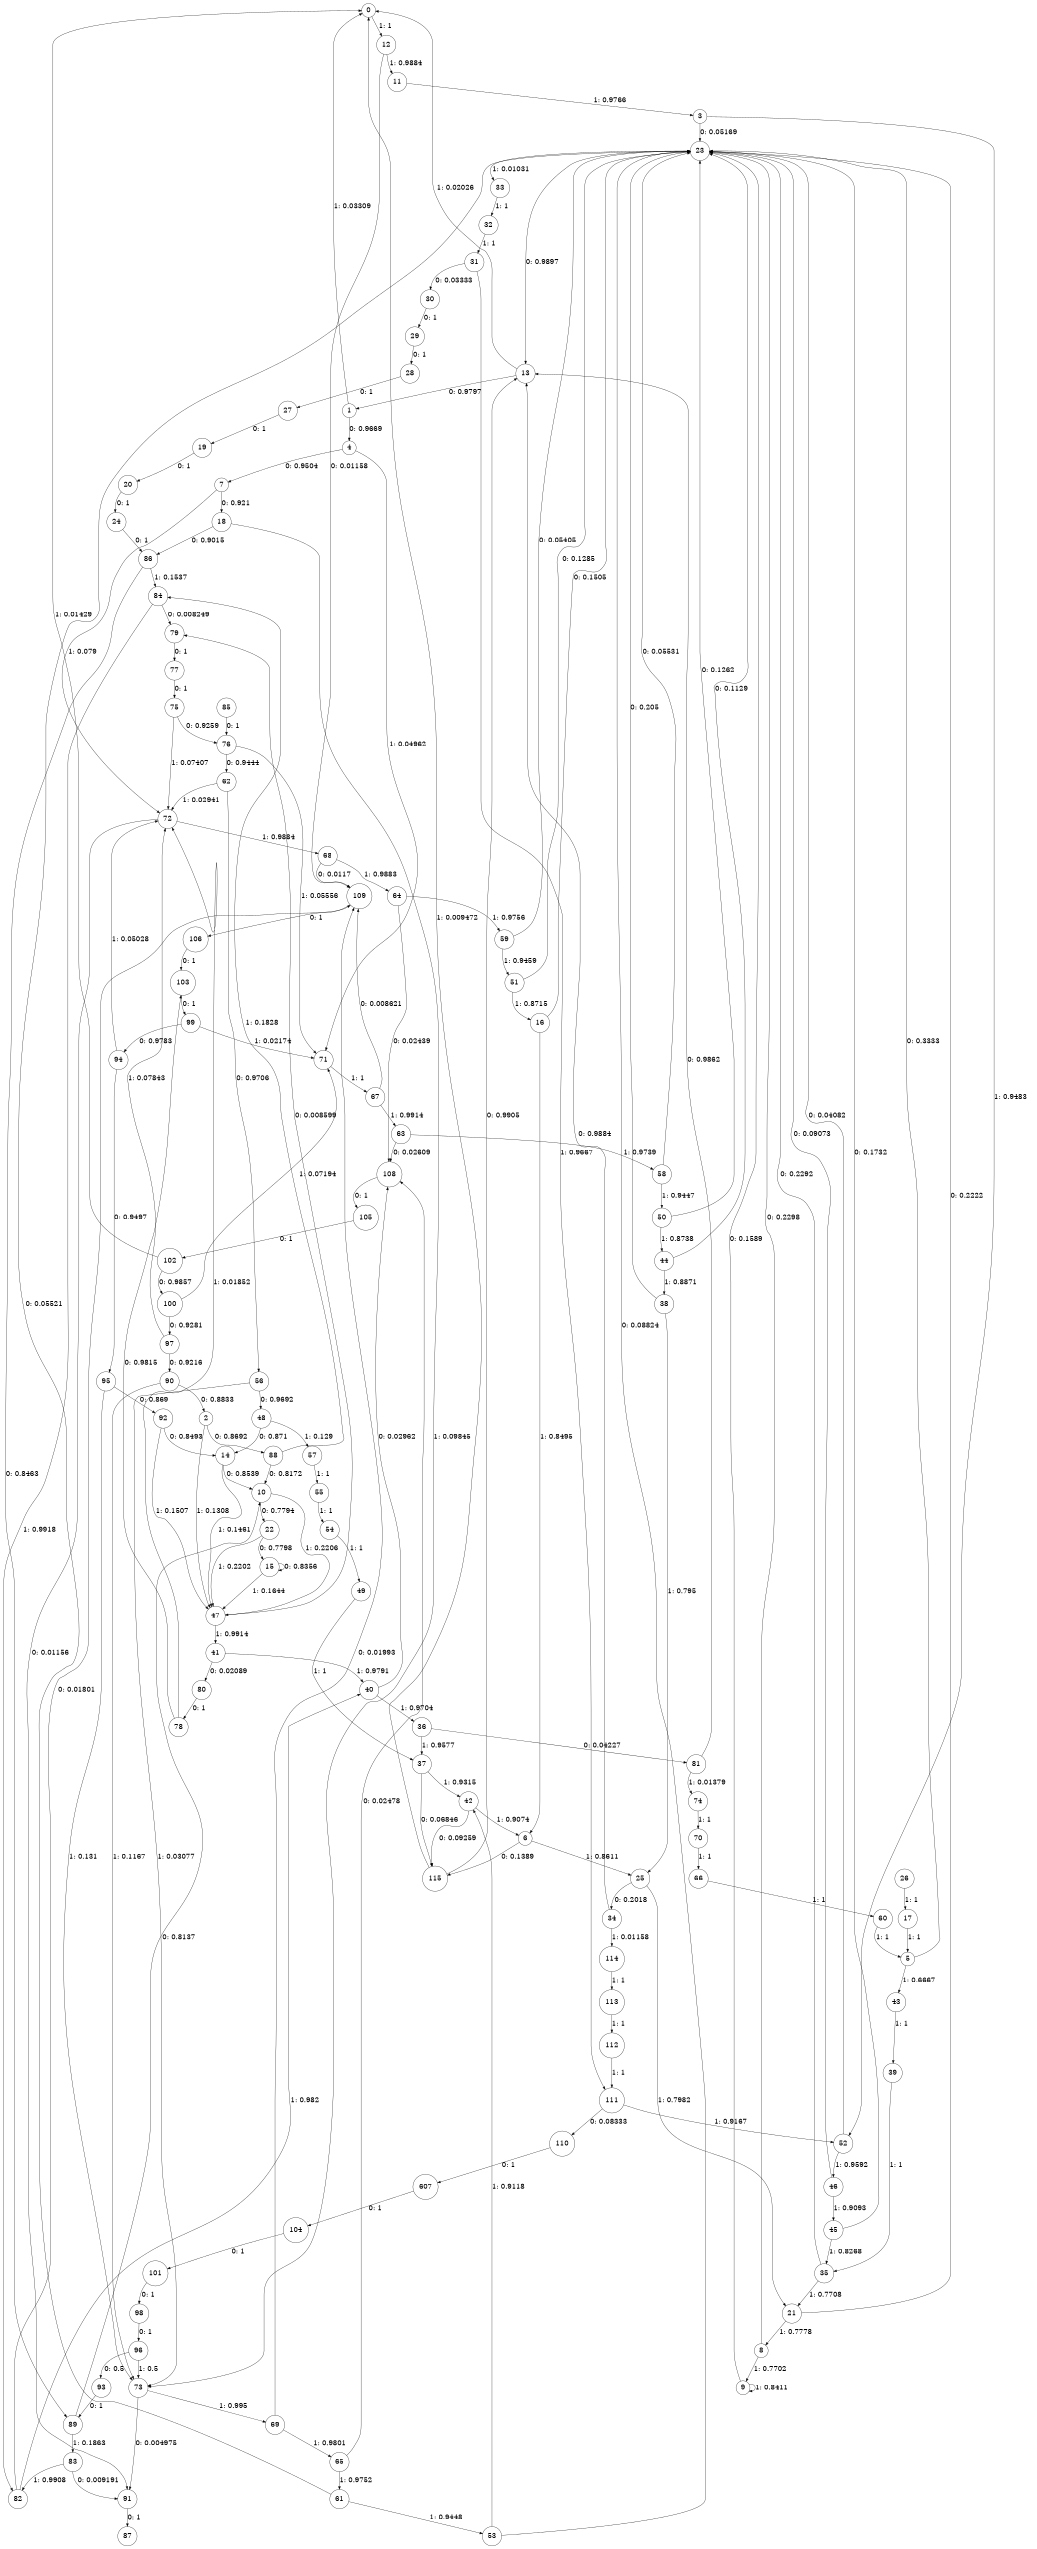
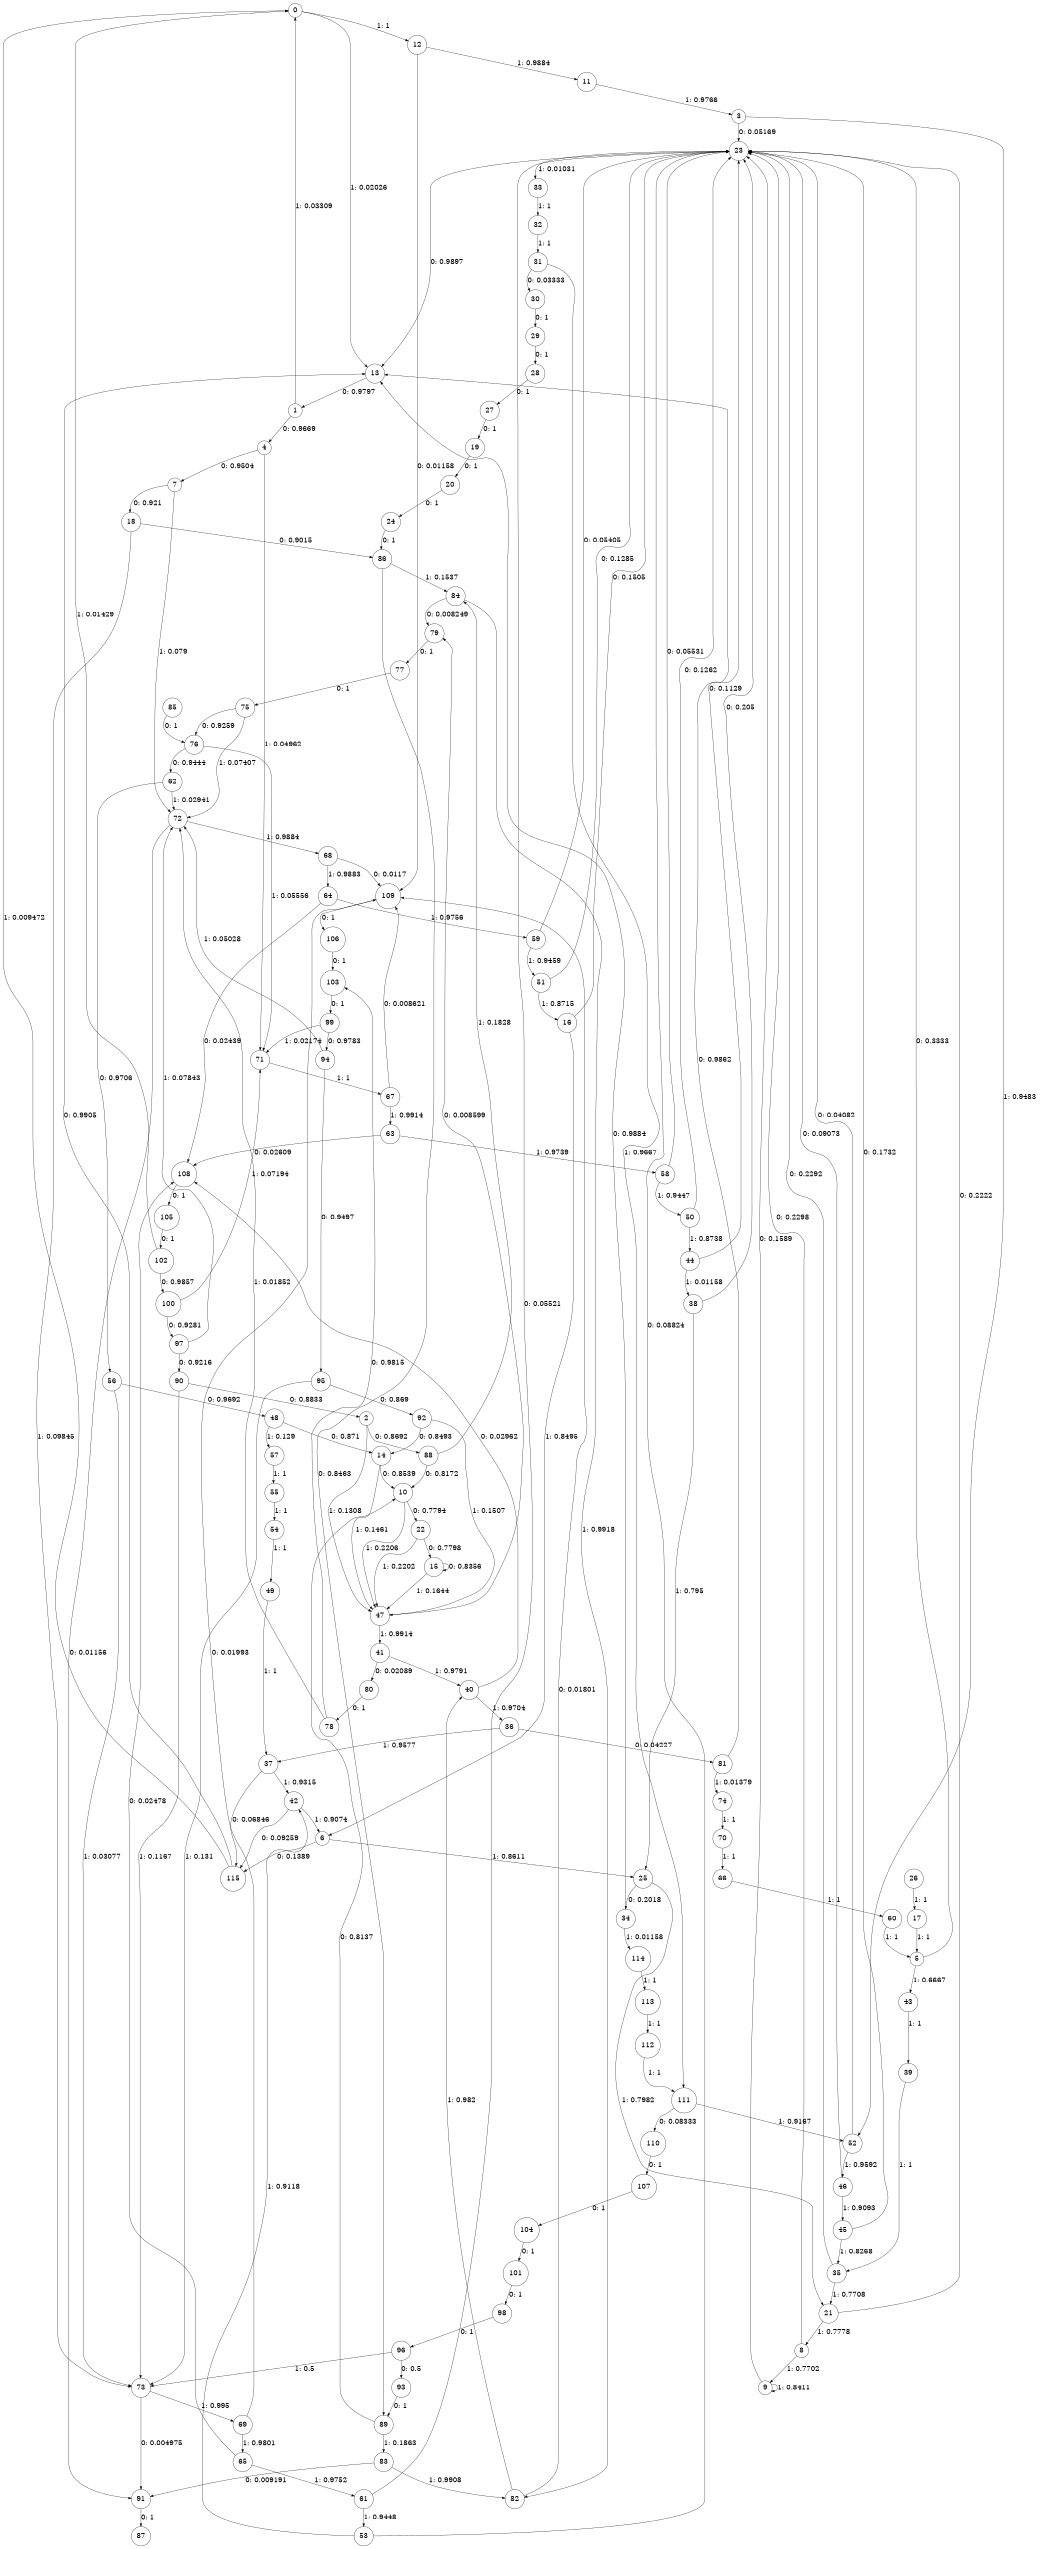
edge "13" -> "0": reversed
edge "44" -> "38": label "1: 0.8871   " -> "1: 0.01158  "
node "607": label "607" -> "107"
